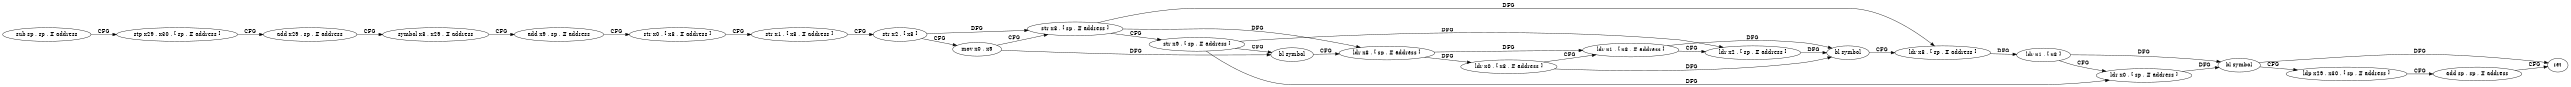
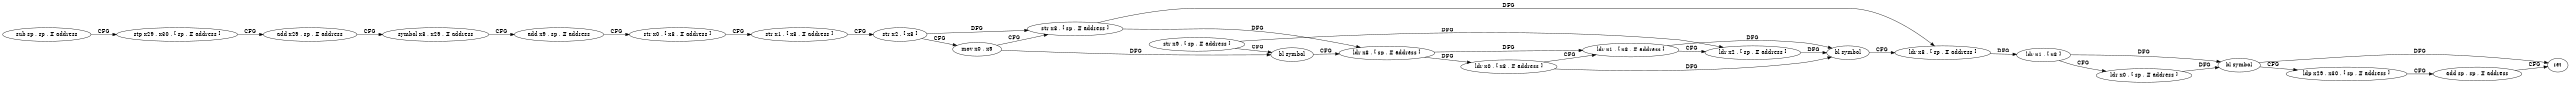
edge "str x8 , [ sp , # address ]" -> "str x9 , [ sp , # address ]": removed, label "CFG"
edge "str x9 , [ sp , # address ]" -> "ldr x0 , [ sp , # address ]": removed, label "DFG"
